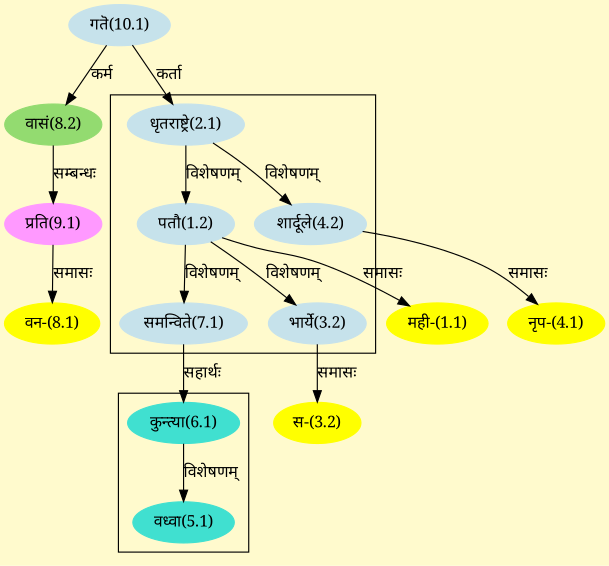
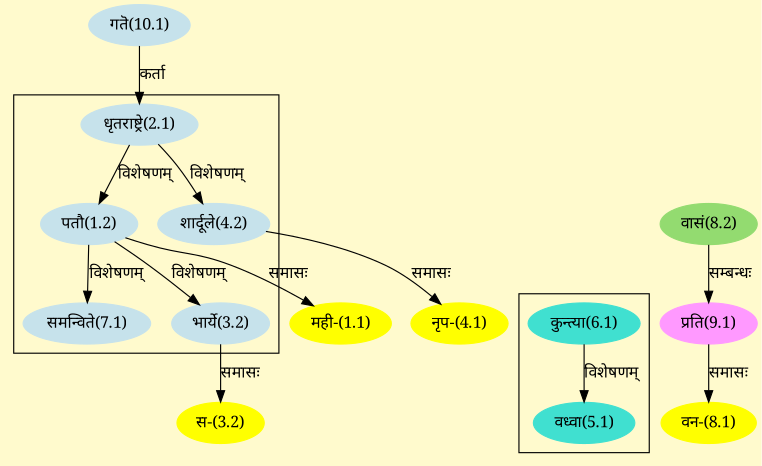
edge "गतॆ(10.1)" -> "वासं(8.2)": removed, label "कर्म"
edge "समन्विते(7.1)" -> "कुन्त्या(6.1)": removed, label "सहार्थः"
